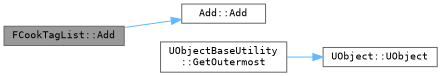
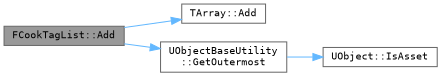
node "Add::Add": label "Add::Add" -> "TArray::Add"
edge "FCookTagList::Add" -> "UObjectBaseUtility ::GetOutermost": added
node "UObject::UObject": label "UObject::UObject" -> "UObject::IsAsset"
